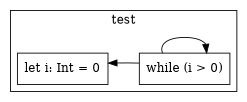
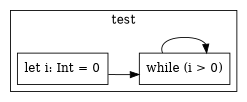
edge "while (i > 0)" -> "let i: Int = 0": reversed
